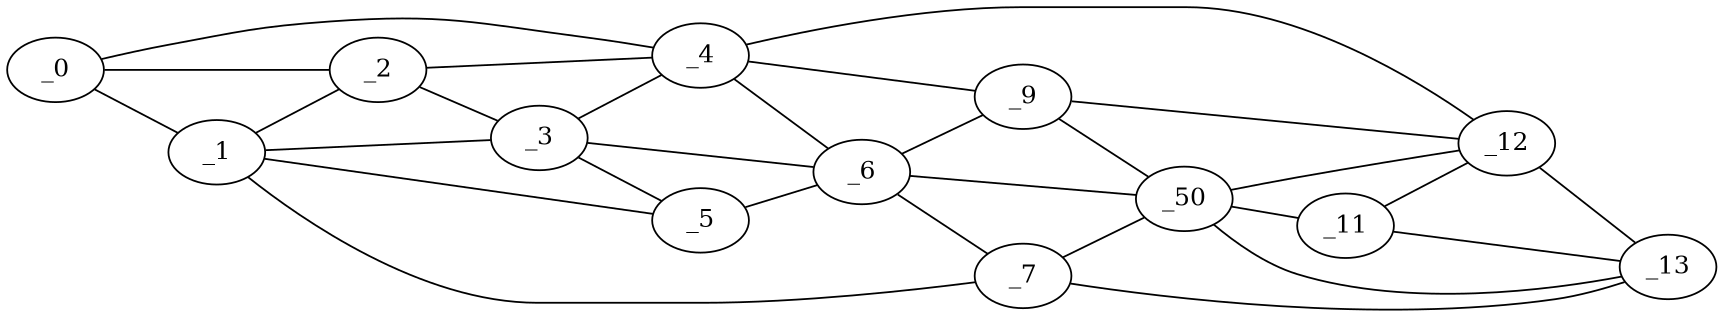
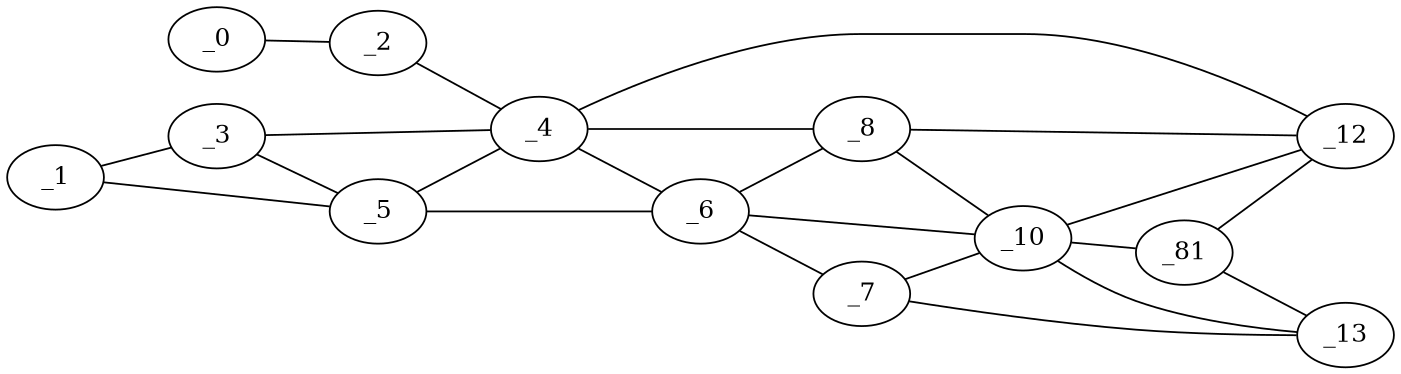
edge "_4" -- "_0": now "_4" -- "_5"
node "_9": label "_9" -> "_8"
edge "_2" -- "_3": removed
edge "_0" -- "_1": removed
edge "_2" -- "_1": removed
edge "_3" -- "_6": removed
node "_50": label "_50" -> "_10"
edge "_12" -- "_13": removed
node "_11": label "_11" -> "_81"
edge "_1" -- "_7": removed
